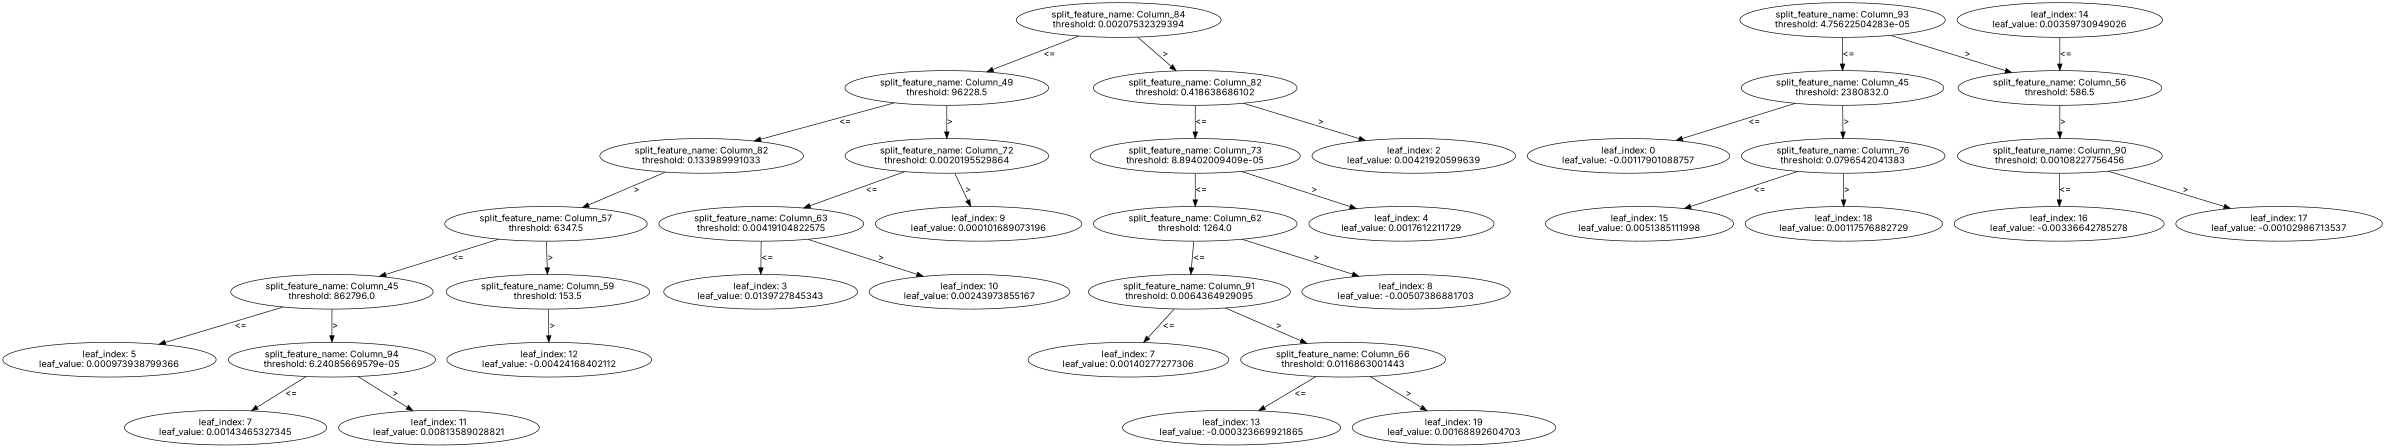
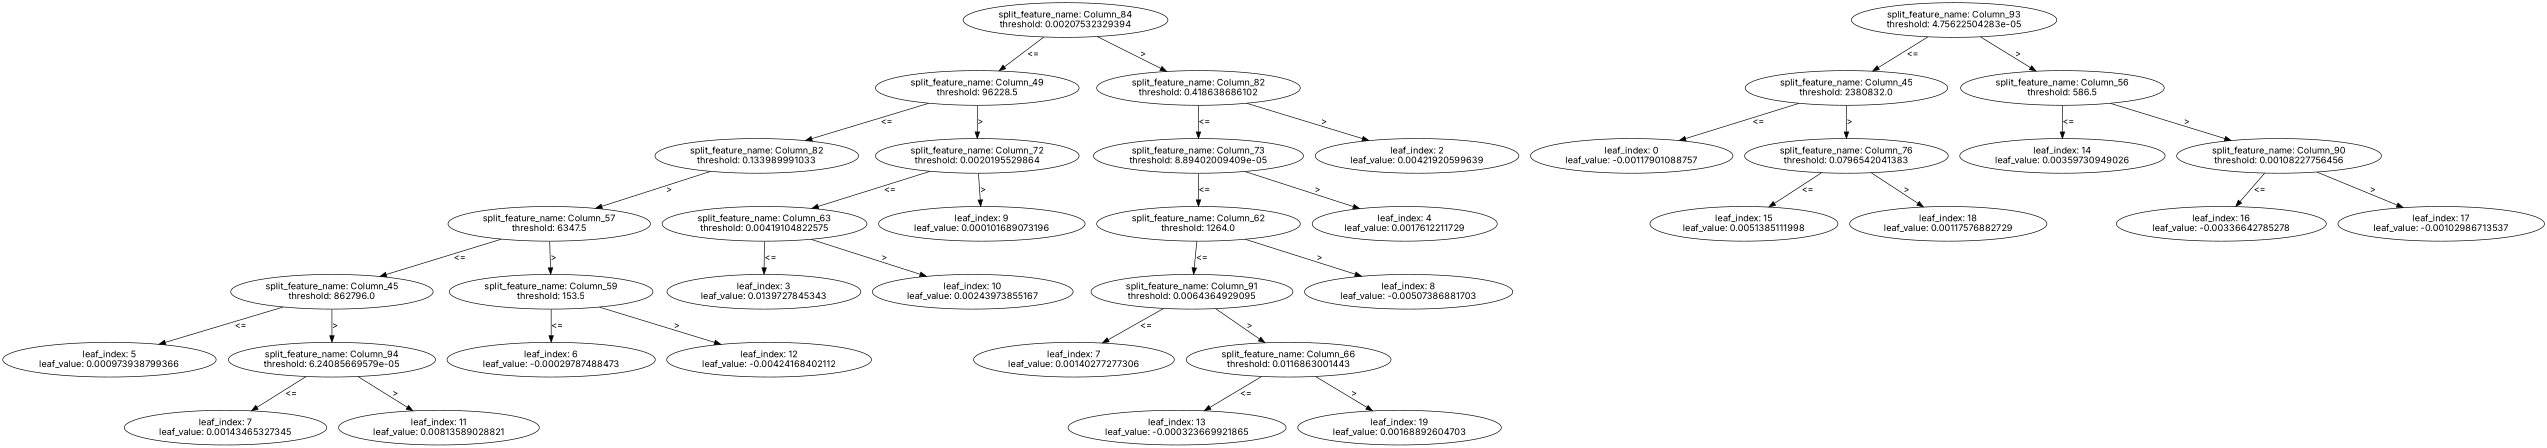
edge "leaf_index: 14 leaf_value: 0.00359730949026" -> "split_feature_name: Column_56 threshold: 586.5": reversed
node "leaf_index: 6 leaf_value: -0.00029787488473": added
